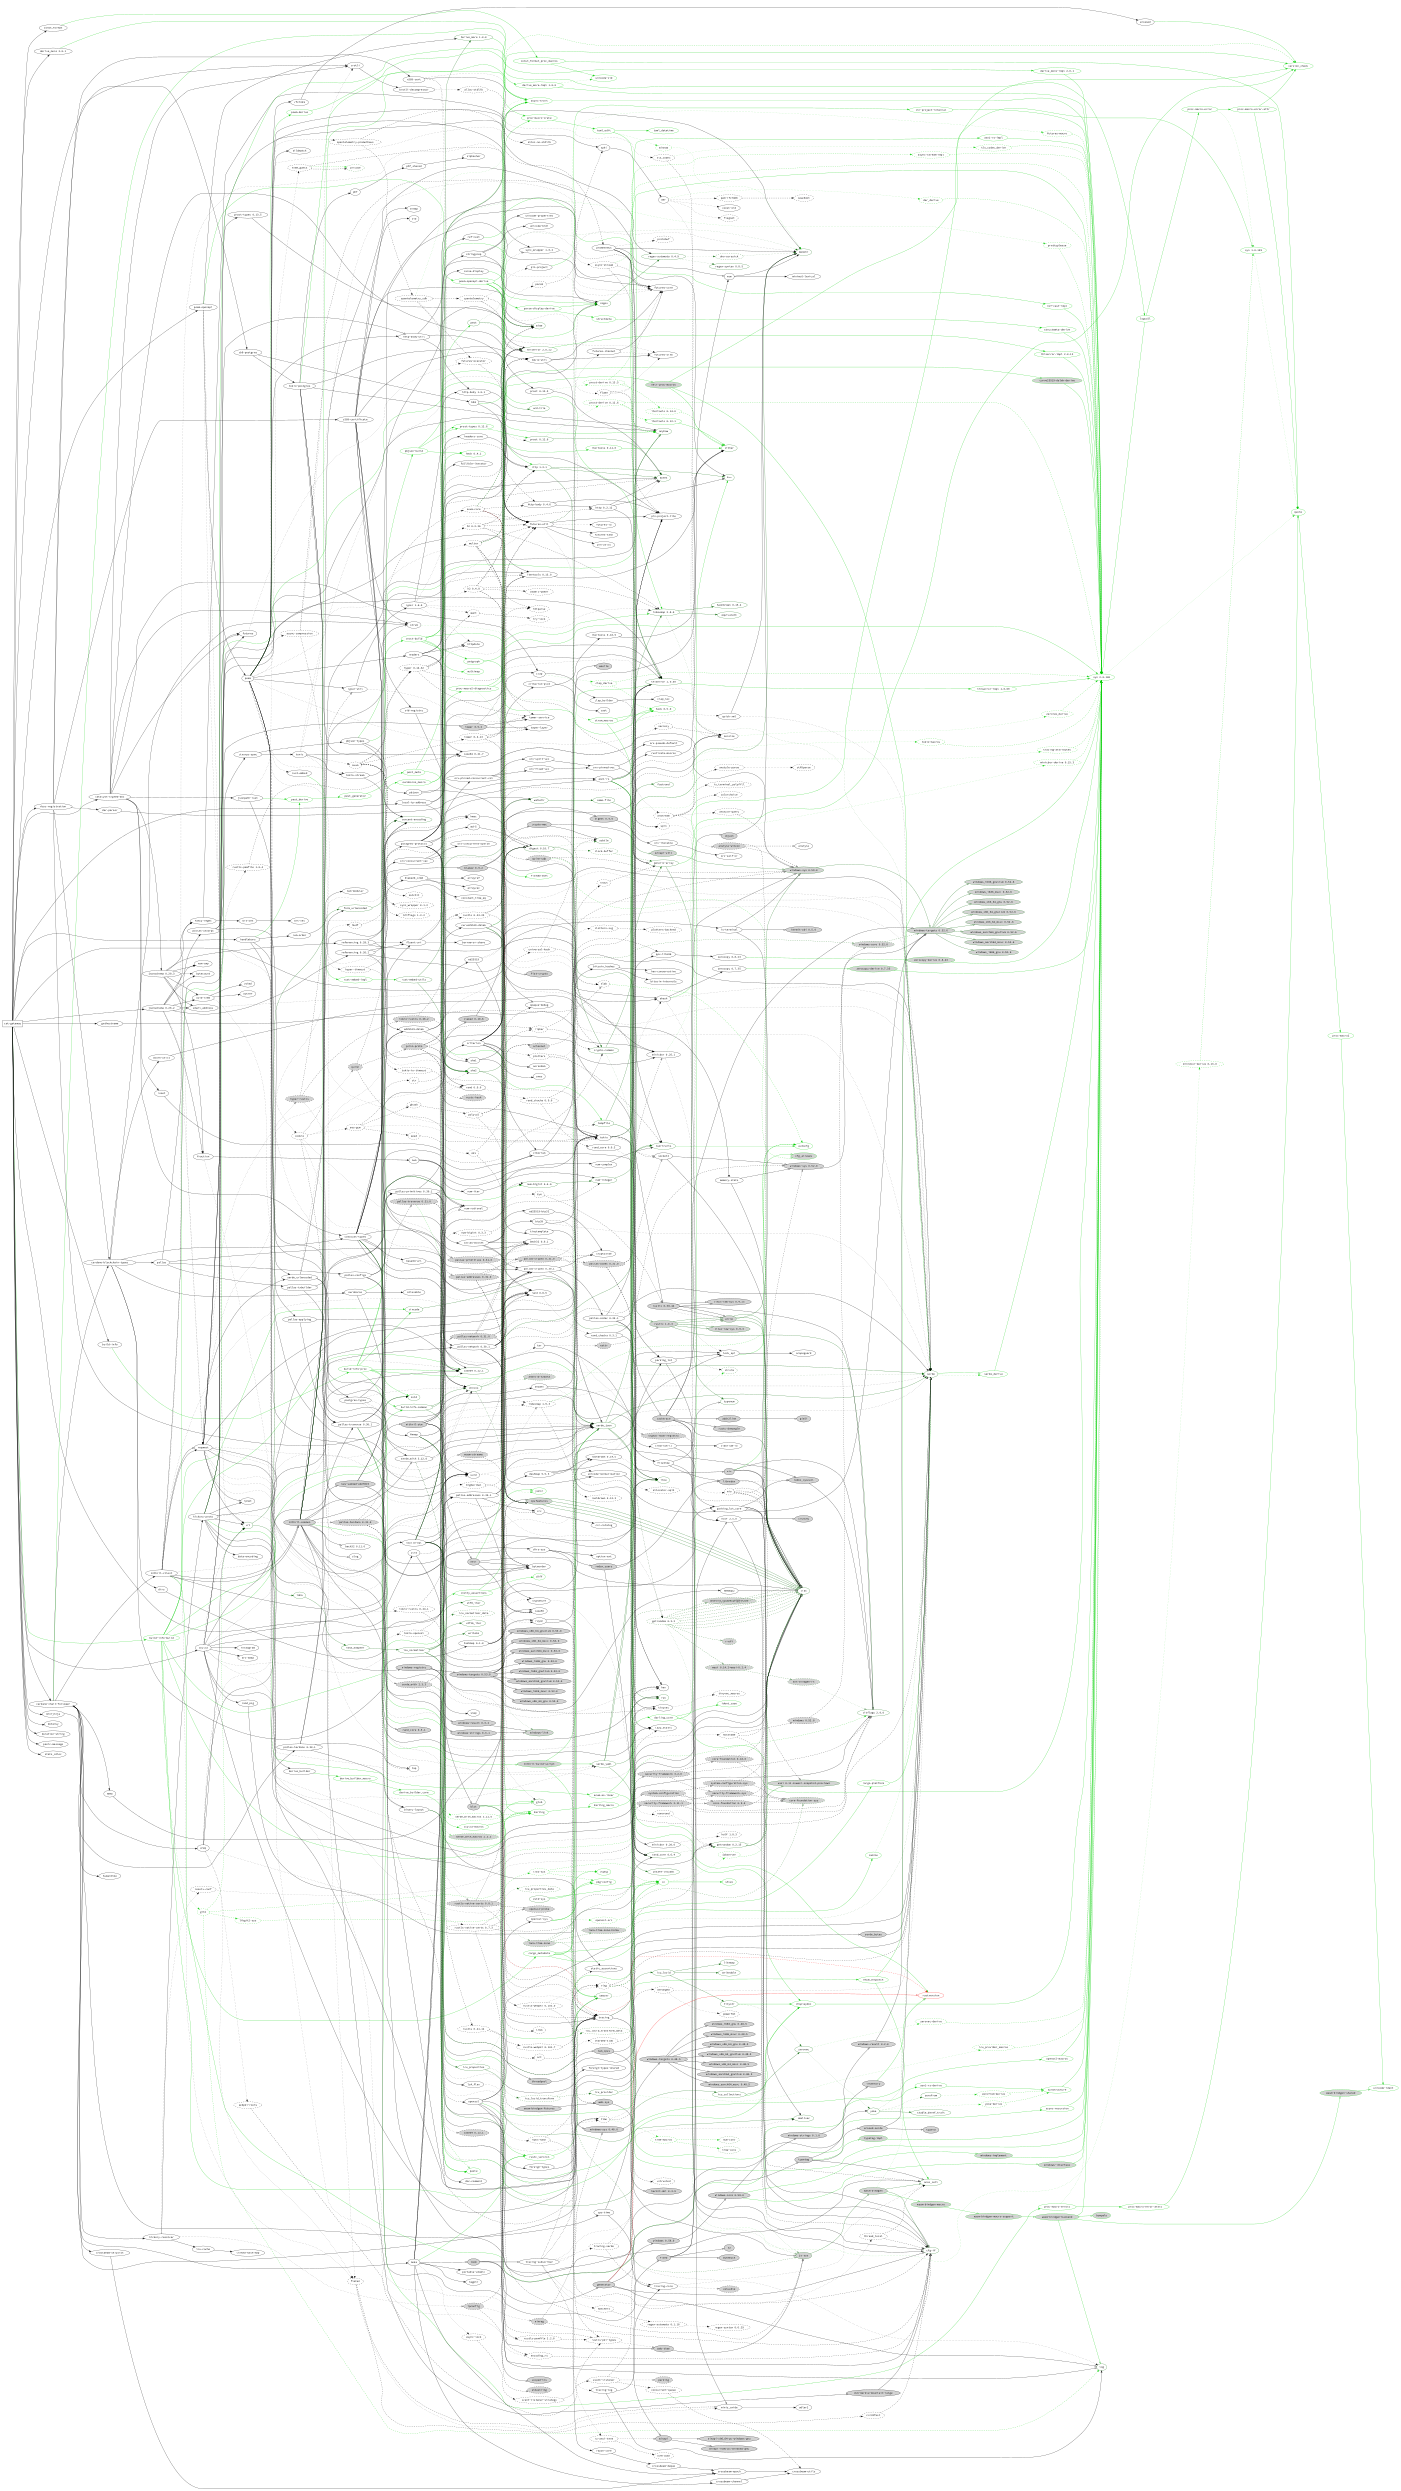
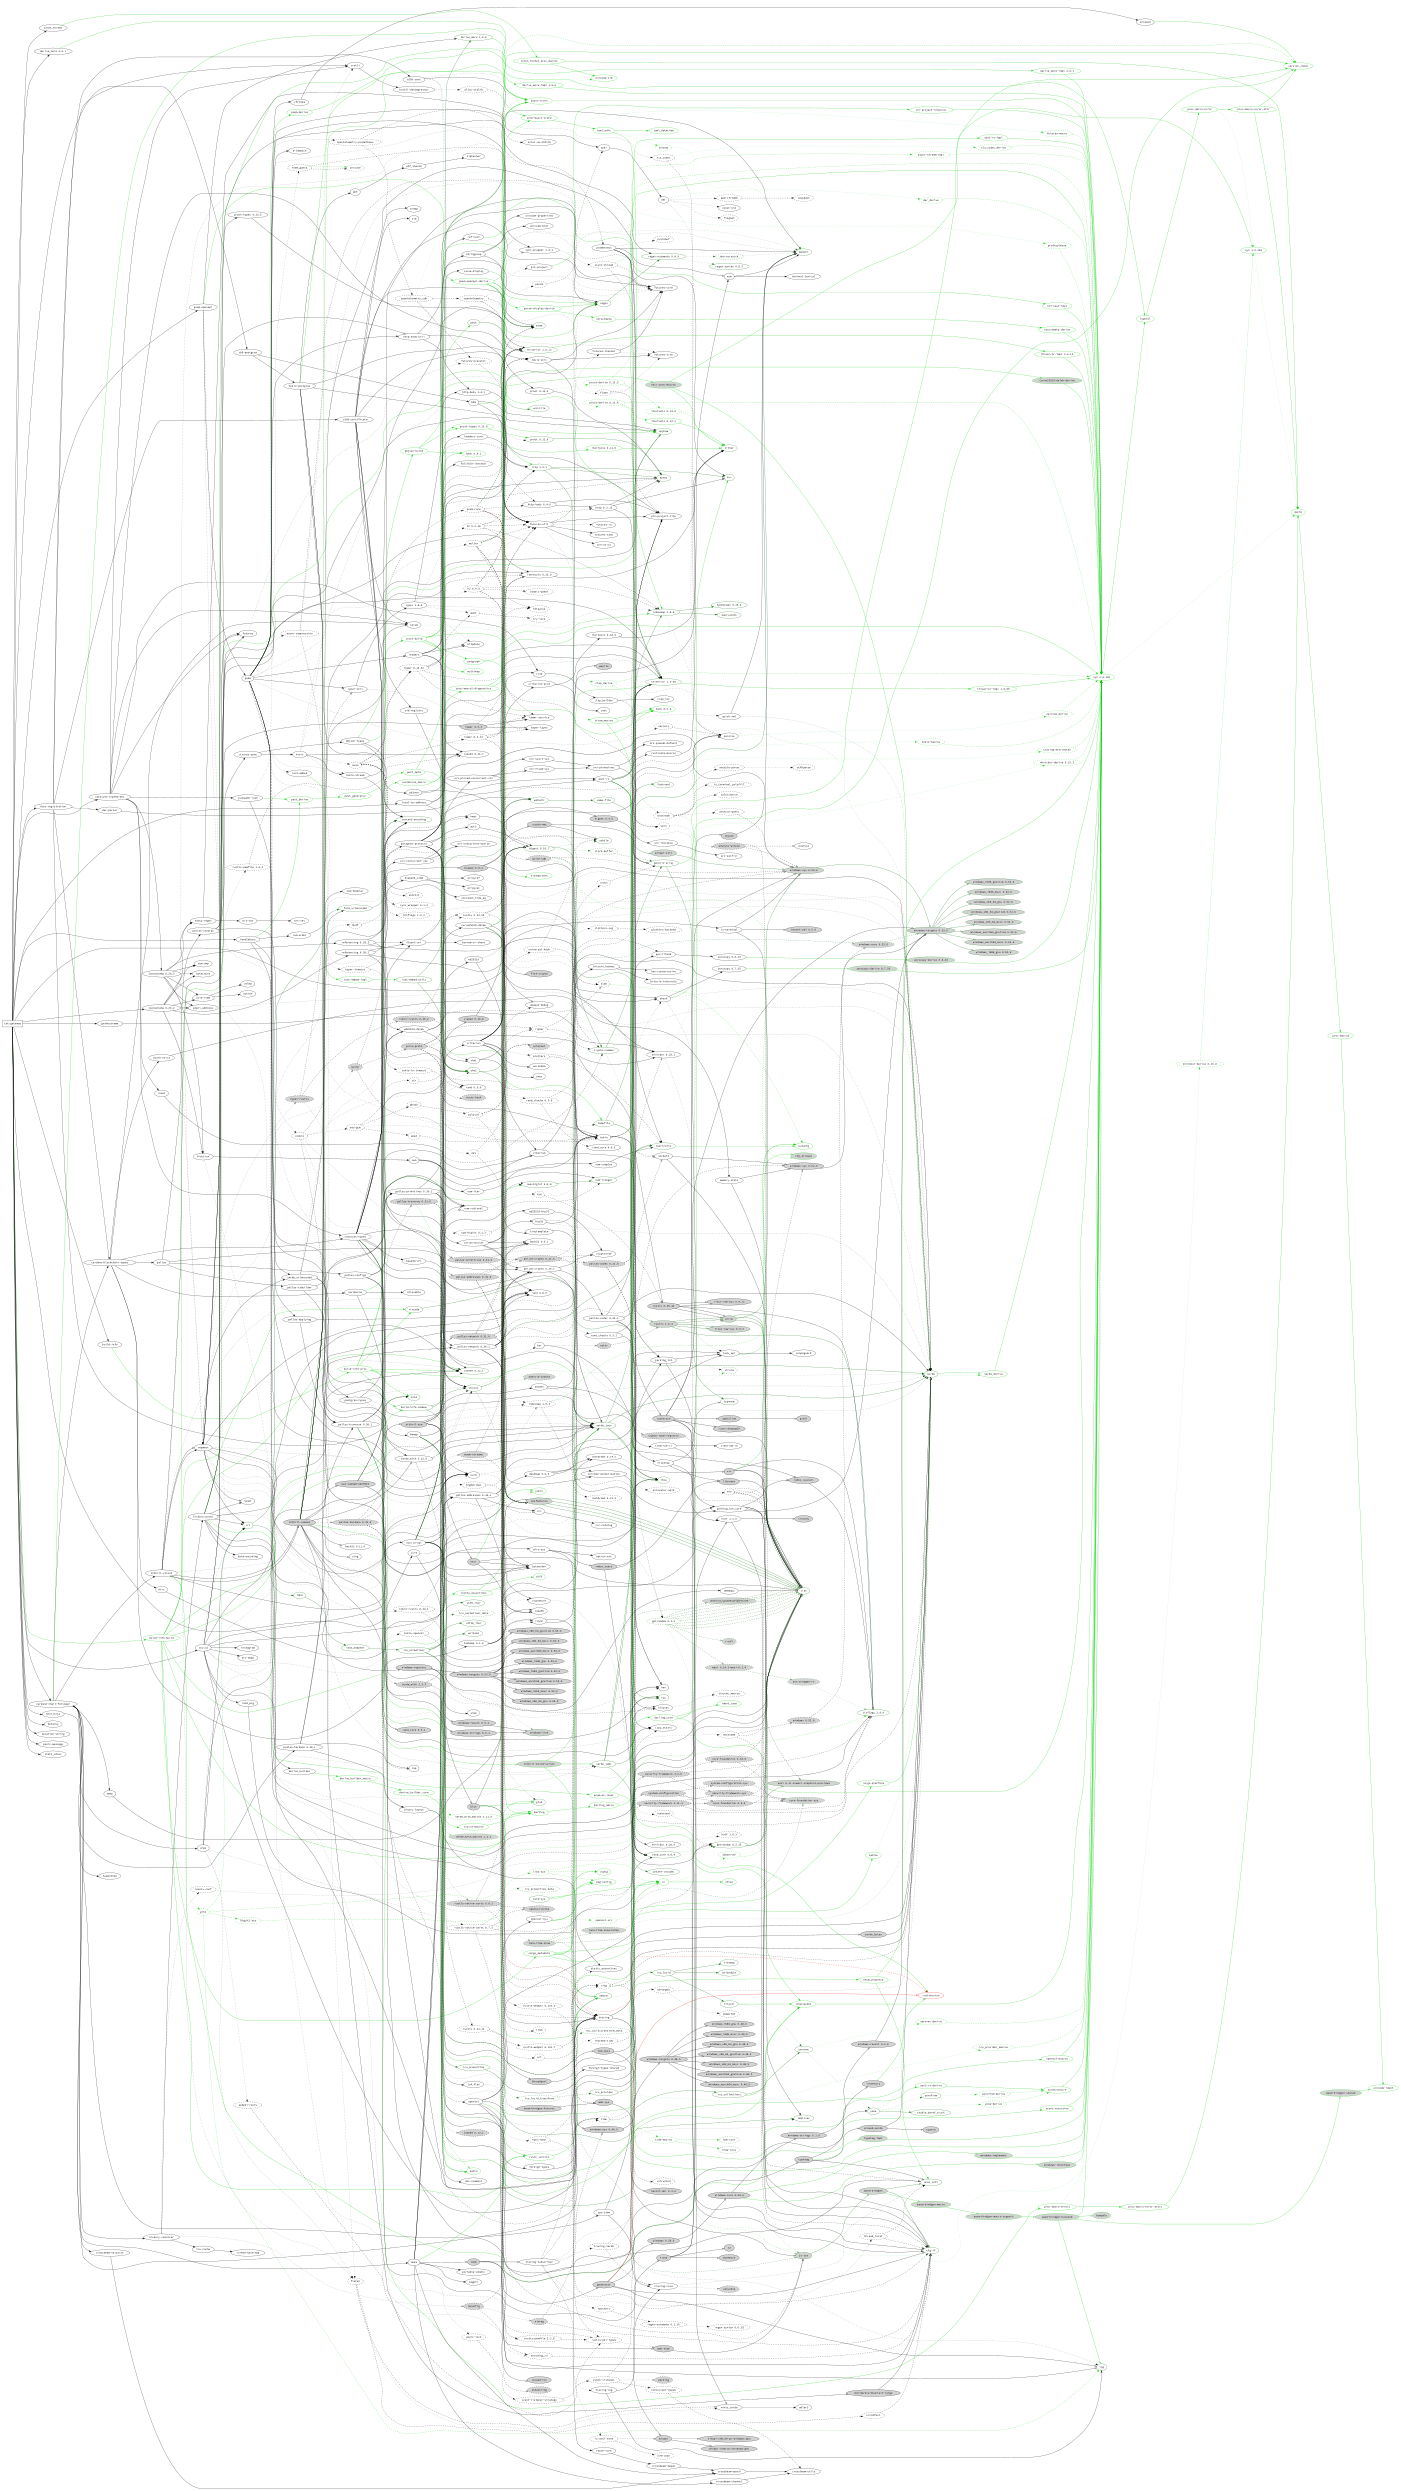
edge "logcall" -> "syn 2.0.100": reversed
